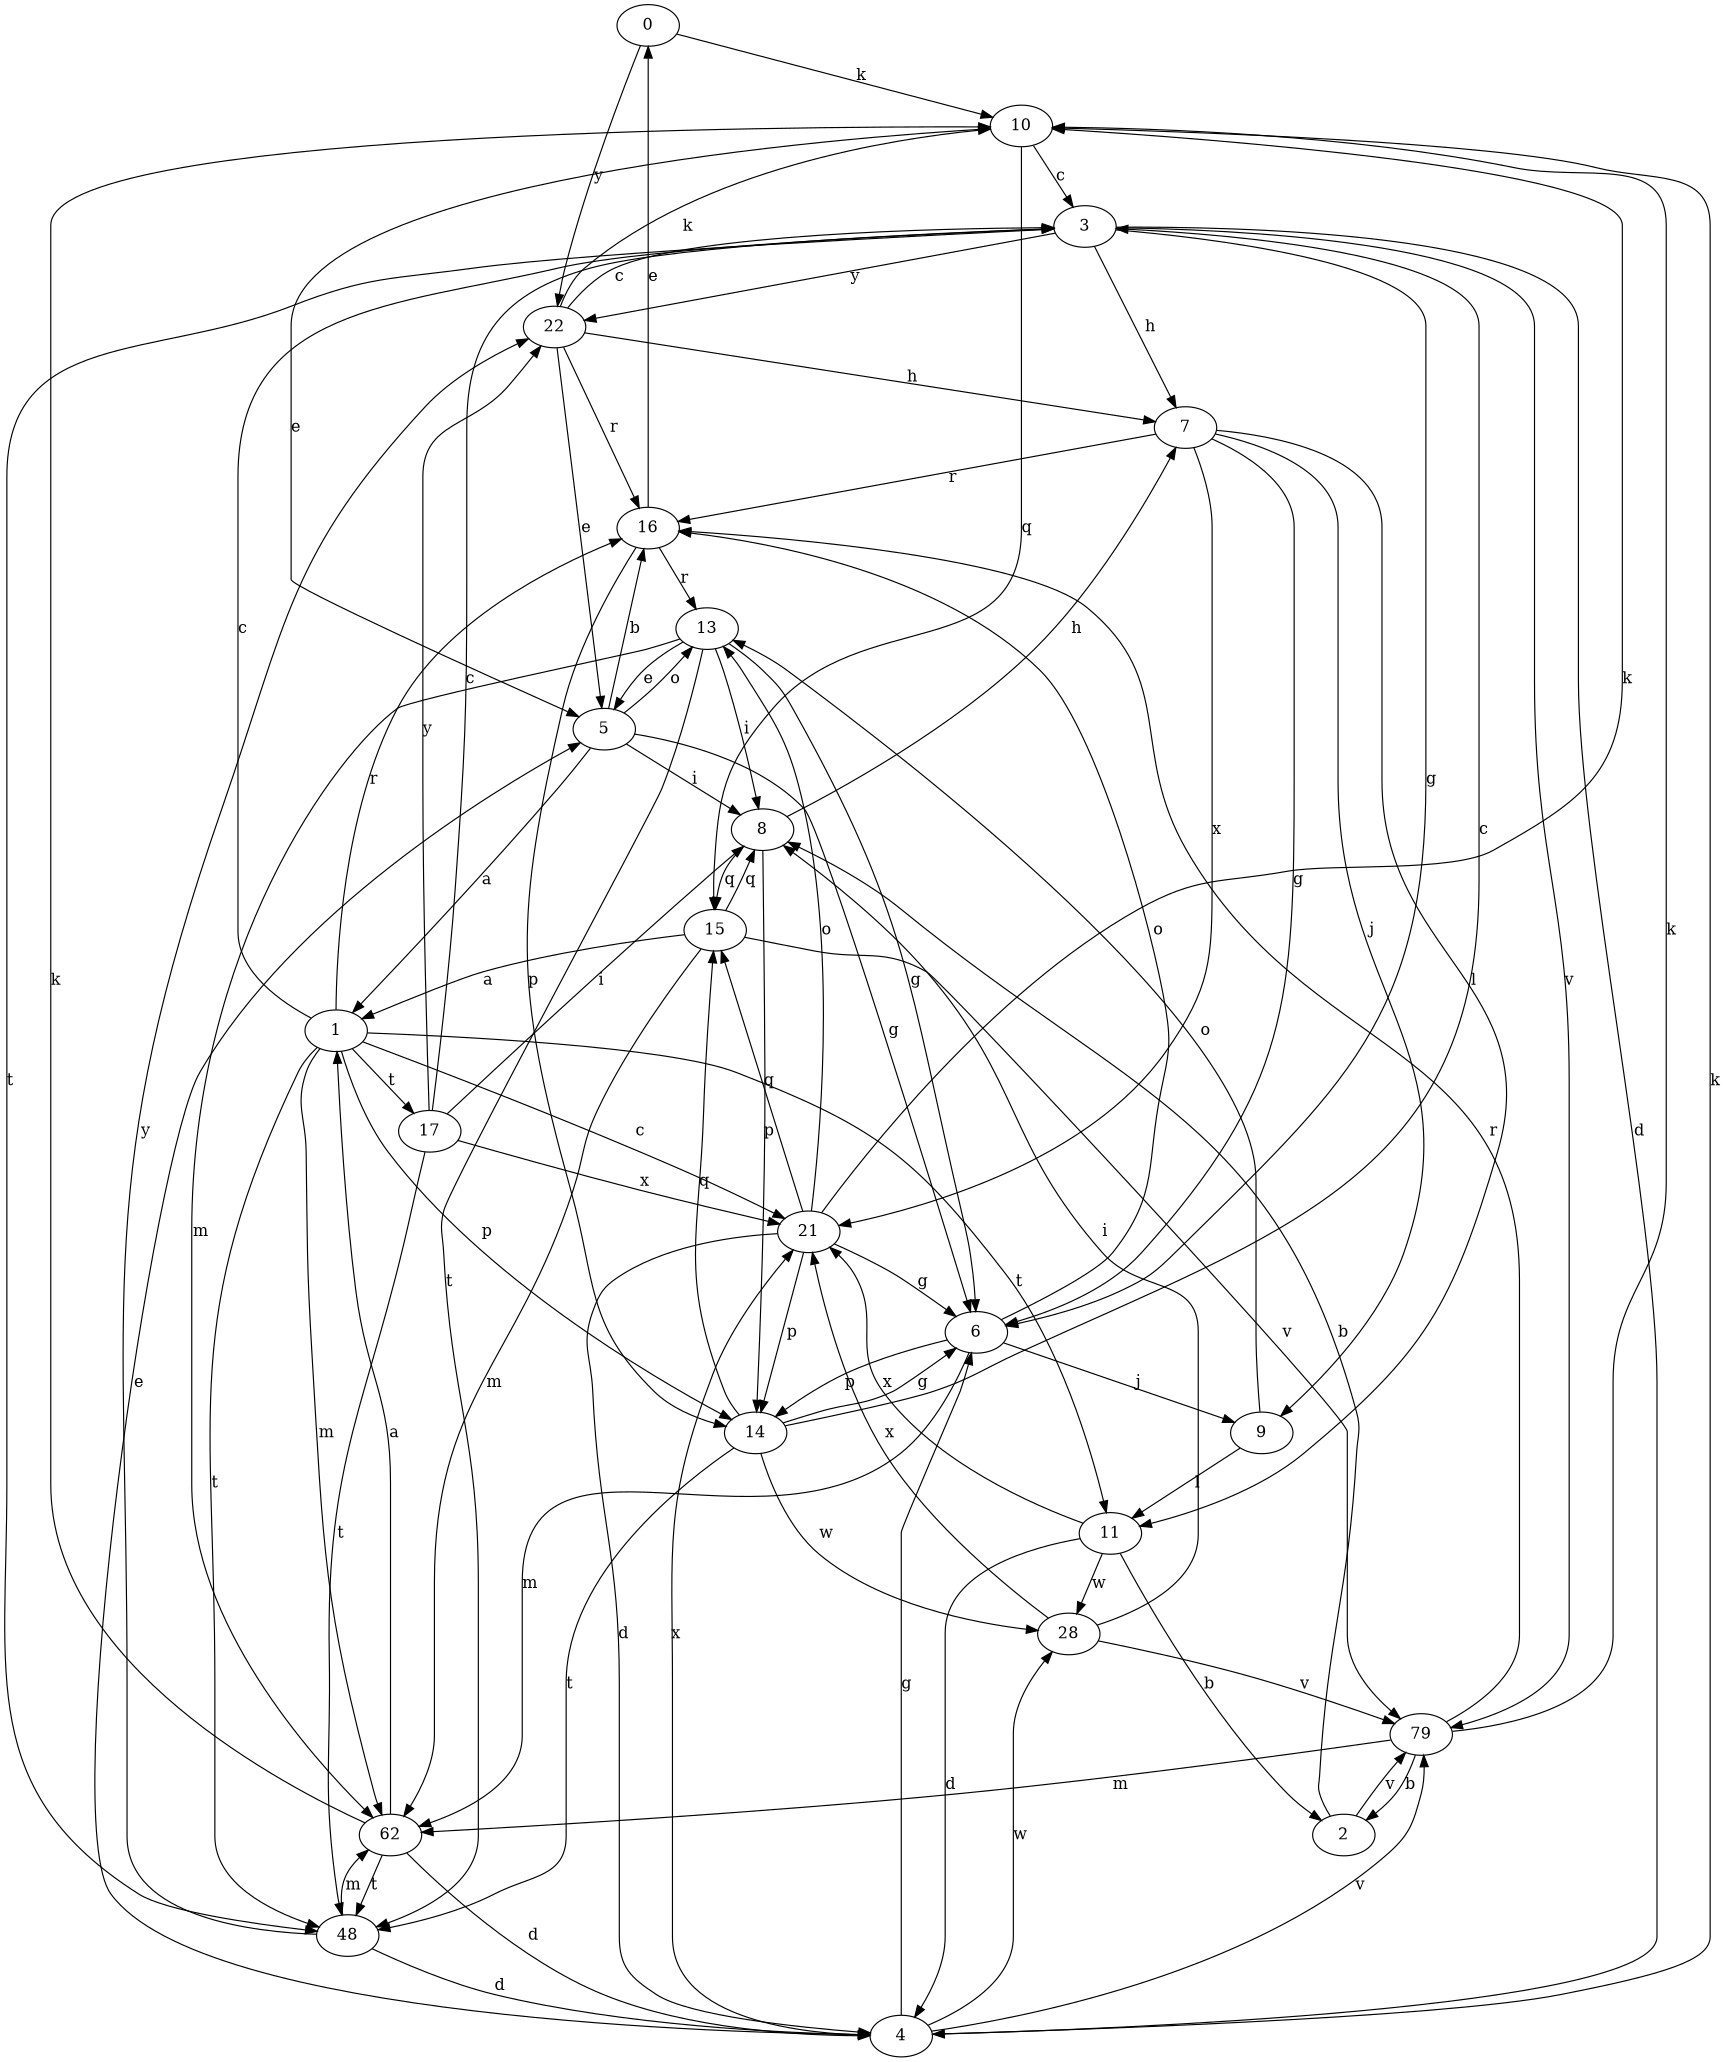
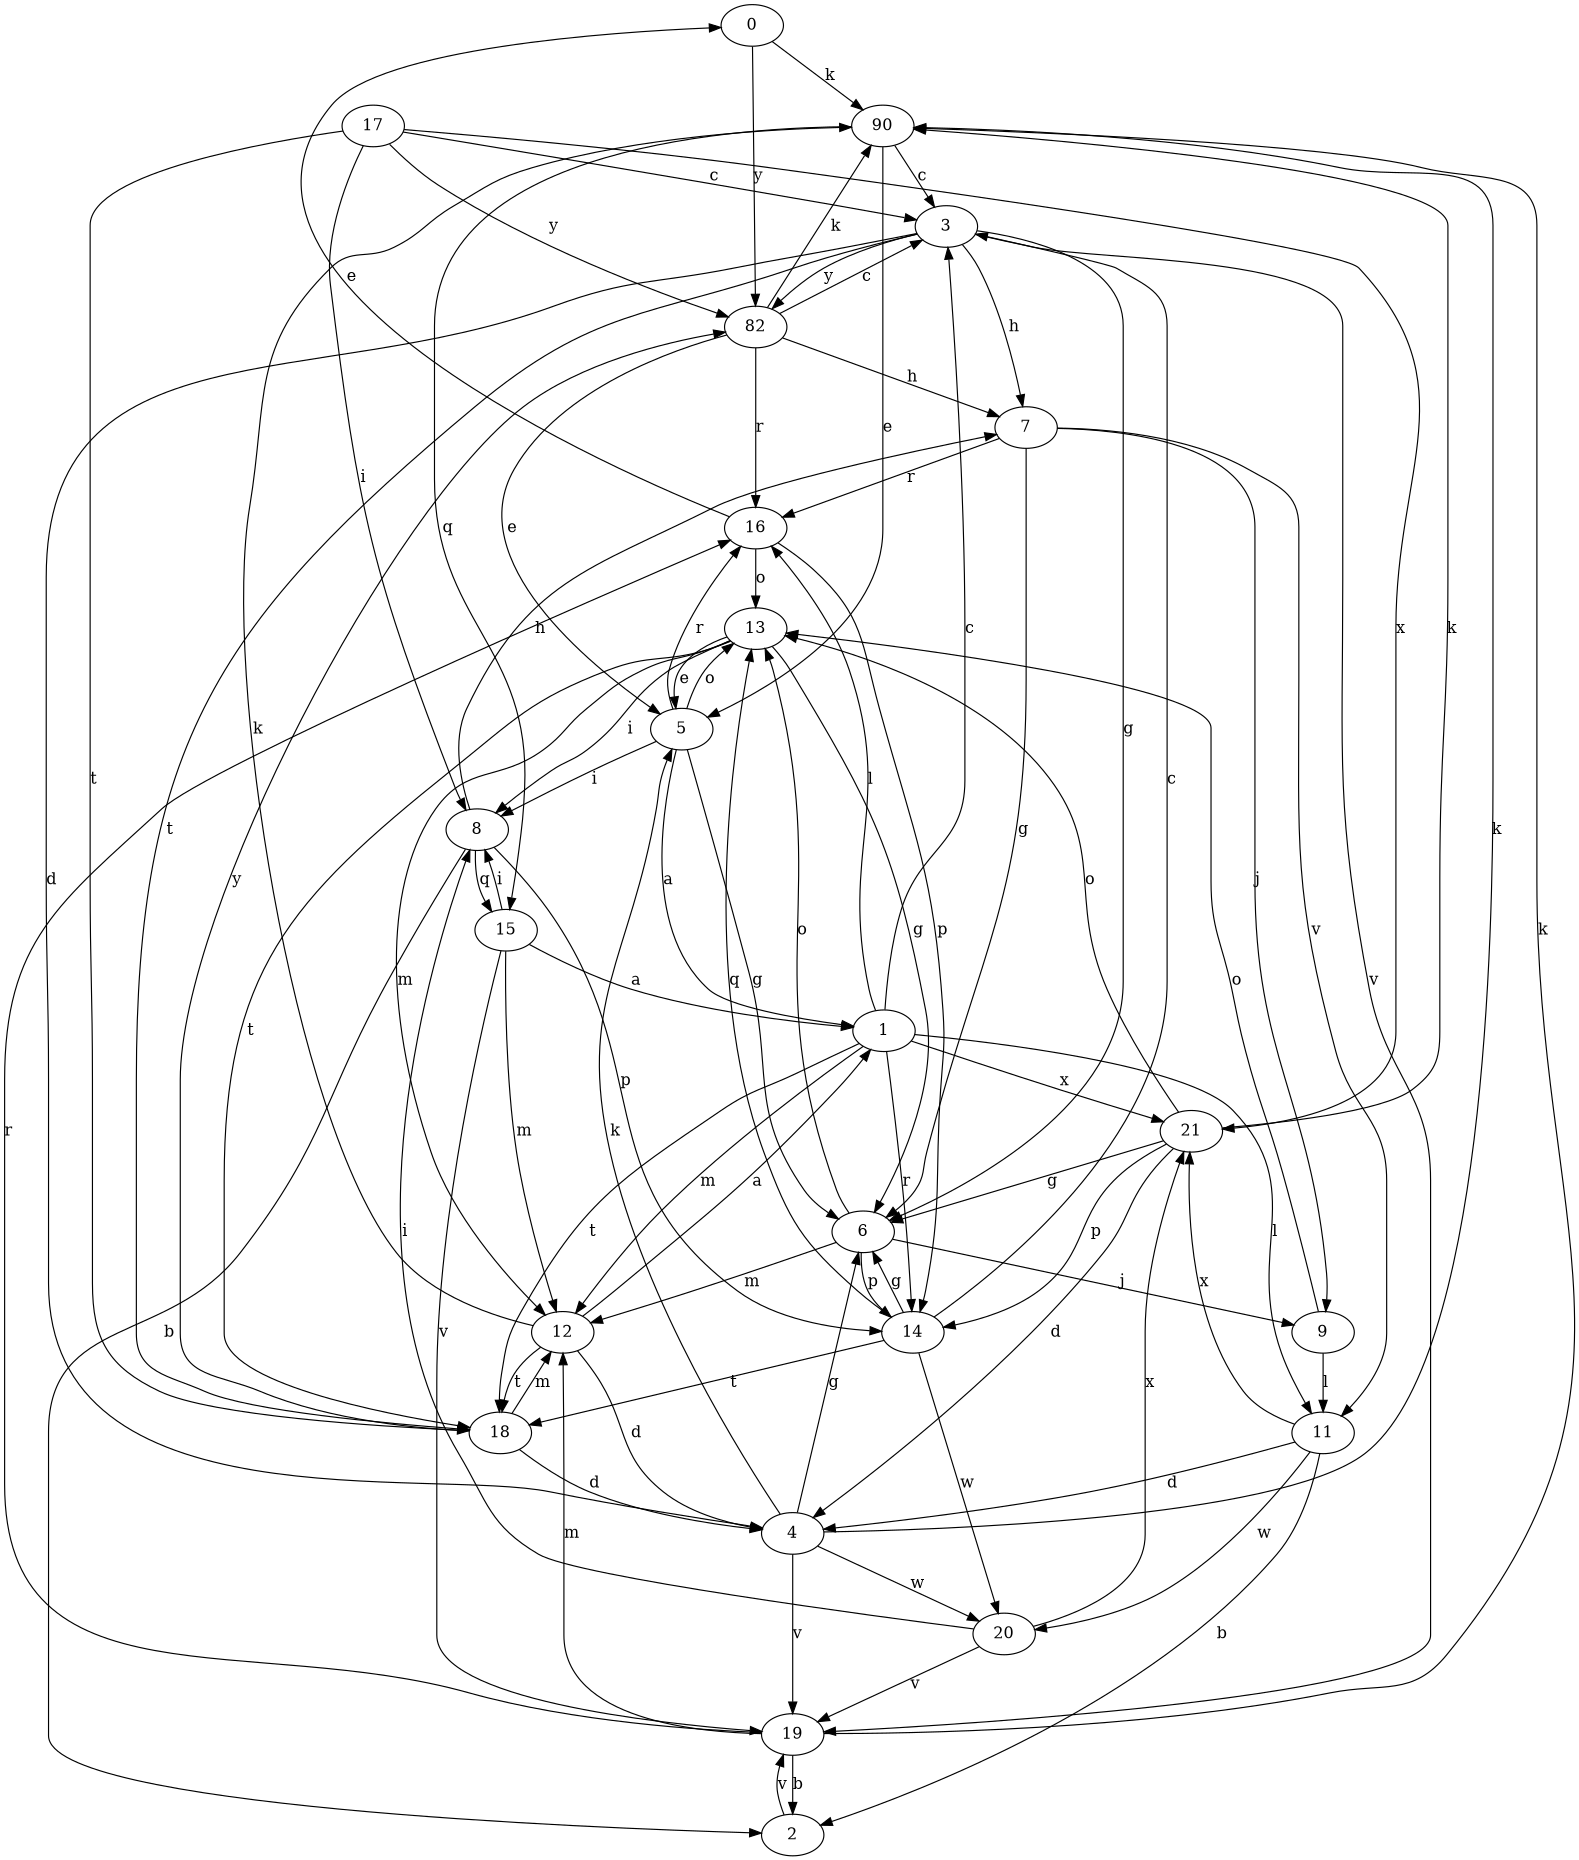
node "10": label "10" -> "90"
node "22": label "22" -> "82"
edge "16" -> "13": label "r" -> "o"
edge "5" -> "16": label "b" -> "r"
edge "1" -> "16": label "r" -> "l"
edge "6" -> "16": now "6" -> "13"
edge "15" -> "8": label "q" -> "i"
edge "7" -> "21": removed, label "x"
edge "7" -> "11": label "l" -> "v"
edge "21" -> "15": removed, label "q"
edge "1" -> "17": removed, label "t"
edge "1" -> "21": label "c" -> "x"
edge "14" -> "15": now "14" -> "13"
edge "1" -> "14": label "p" -> "r"
edge "2" -> "8": reversed
edge "1" -> "11": label "t" -> "l"
edge "4" -> "5": label "e" -> "k"
node "28": label "28" -> "20"
edge "4" -> "21": removed, label "x"
node "79": label "79" -> "19"
node "62": label "62" -> "12"
node "48": label "48" -> "18"
